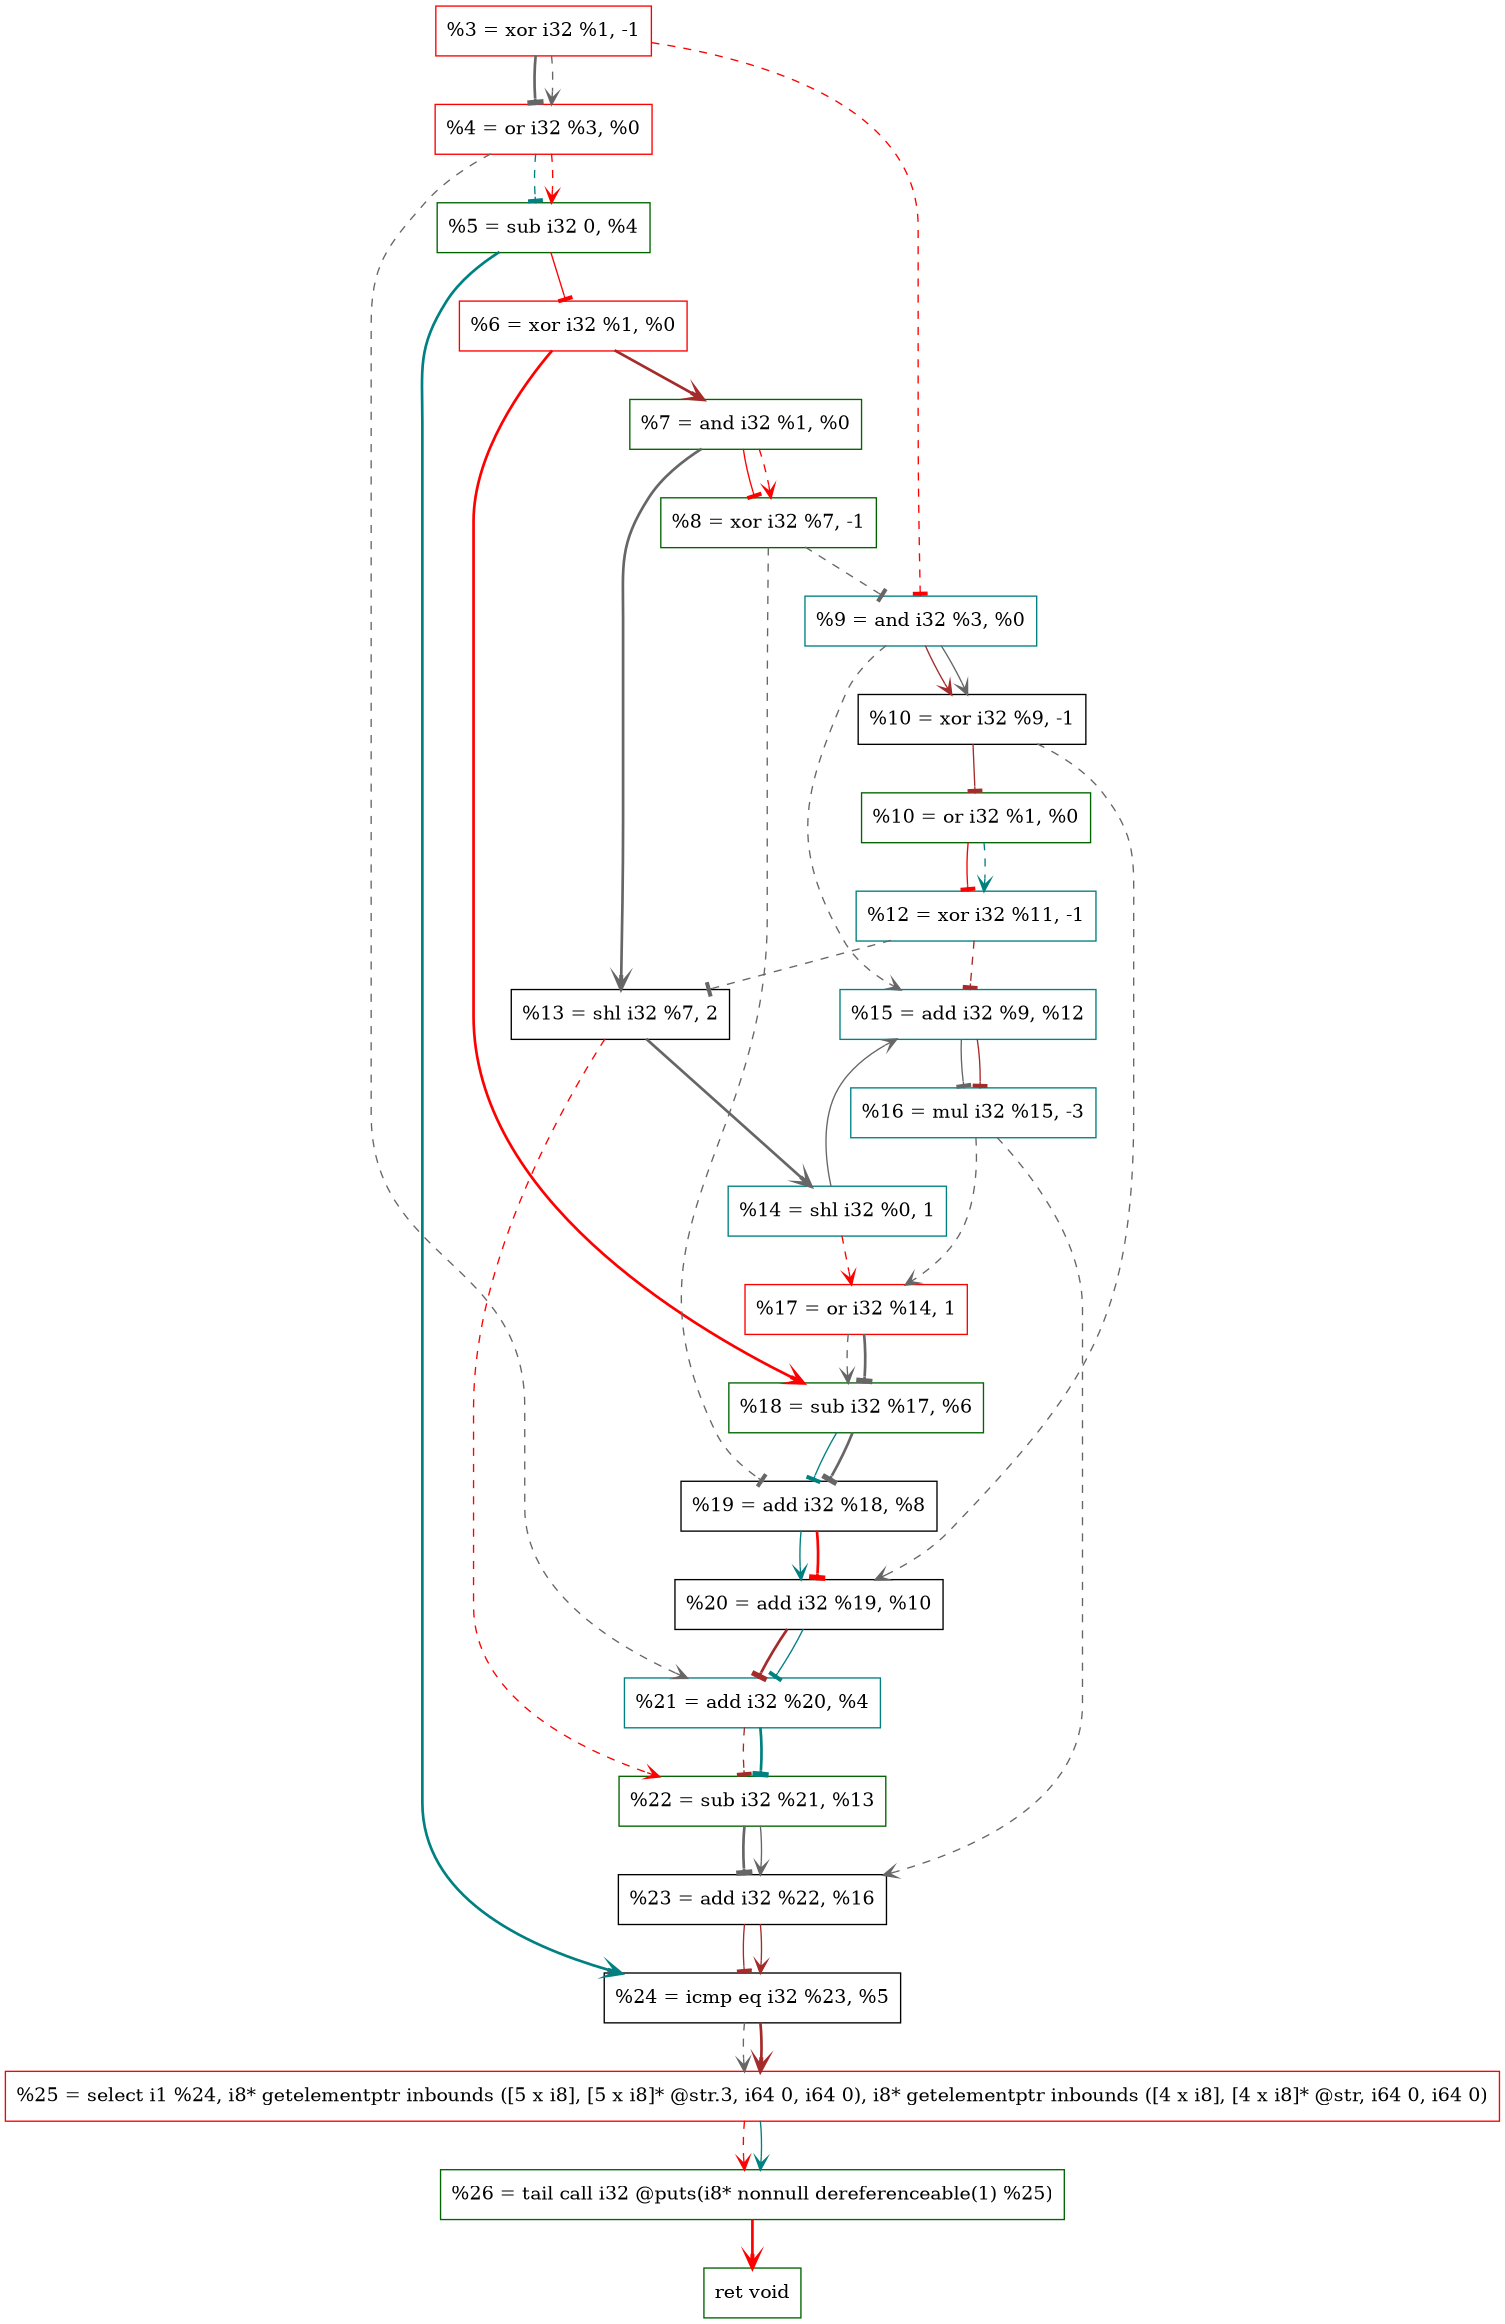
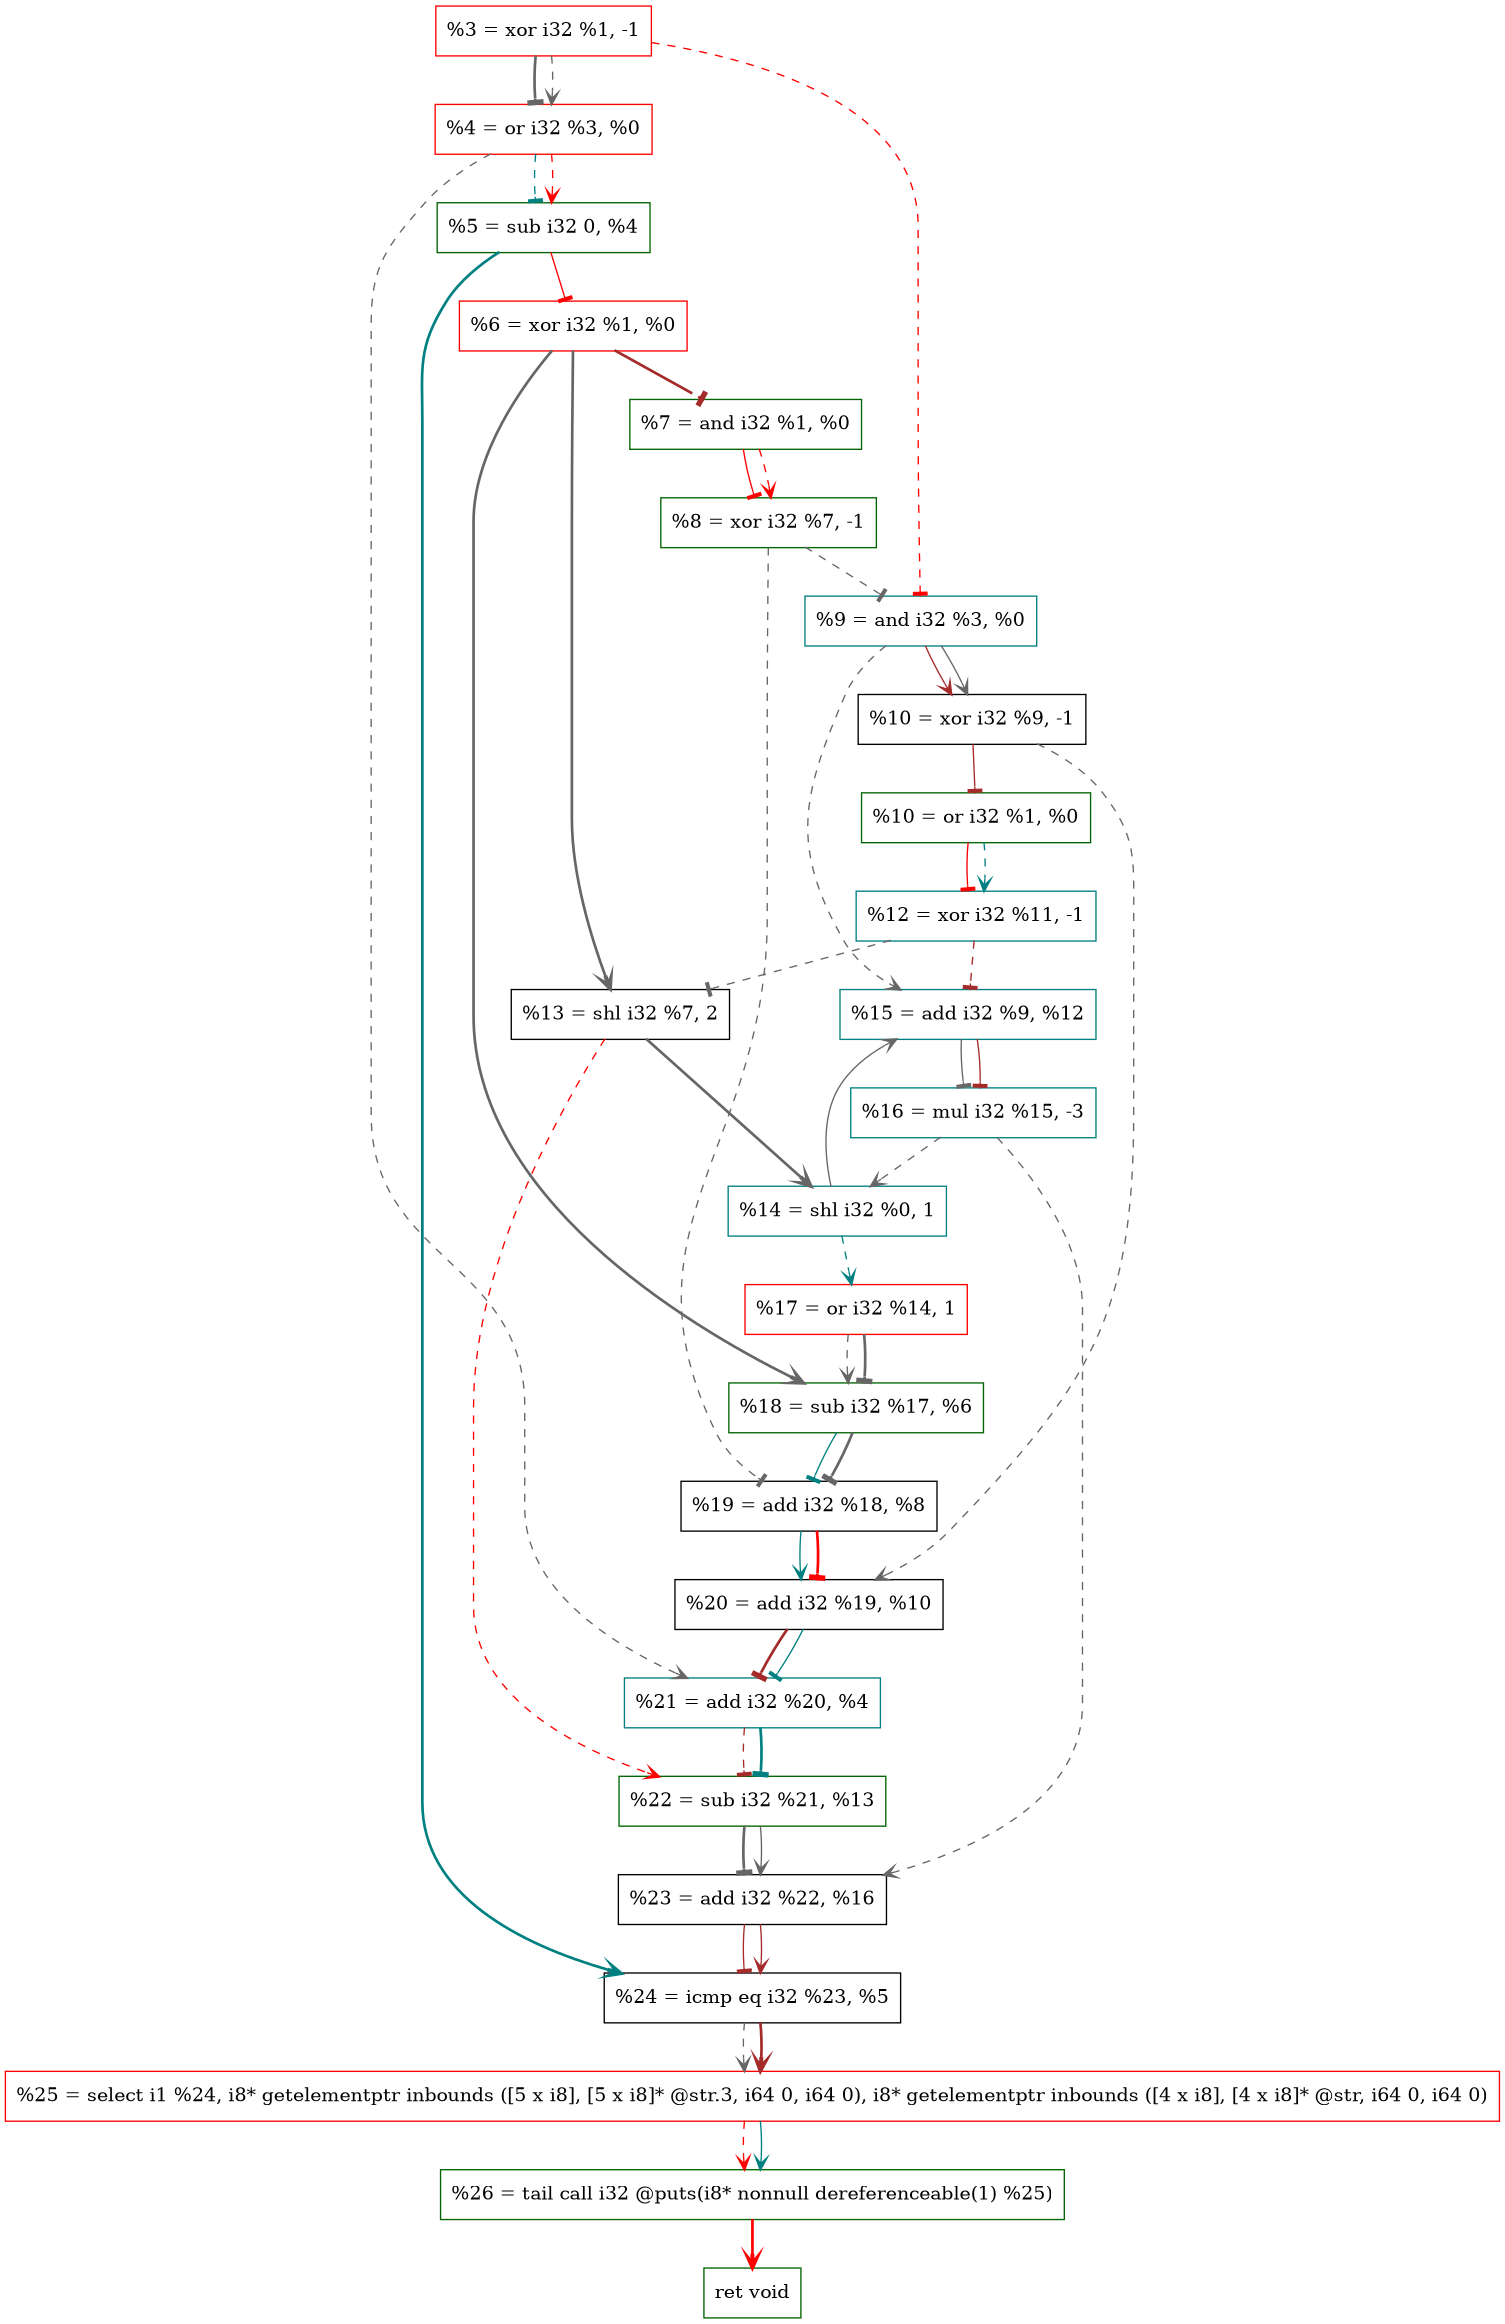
edge "%6 = xor i32 %1, %0" -> "%7 = and i32 %1, %0": arrowhead vee -> tee
edge "%7 = and i32 %1, %0" -> "%13 = shl i32 %7, 2": now "%6 = xor i32 %1, %0" -> "%13 = shl i32 %7, 2"
edge "%6 = xor i32 %1, %0" -> "%18 = sub i32 %17, %6": color red -> gray40
edge "%16 = mul i32 %15, -3" -> "%17 = or i32 %14, 1": now "%16 = mul i32 %15, -3" -> "%14 = shl i32 %0, 1"
edge "%14 = shl i32 %0, 1" -> "%17 = or i32 %14, 1": color red -> teal
